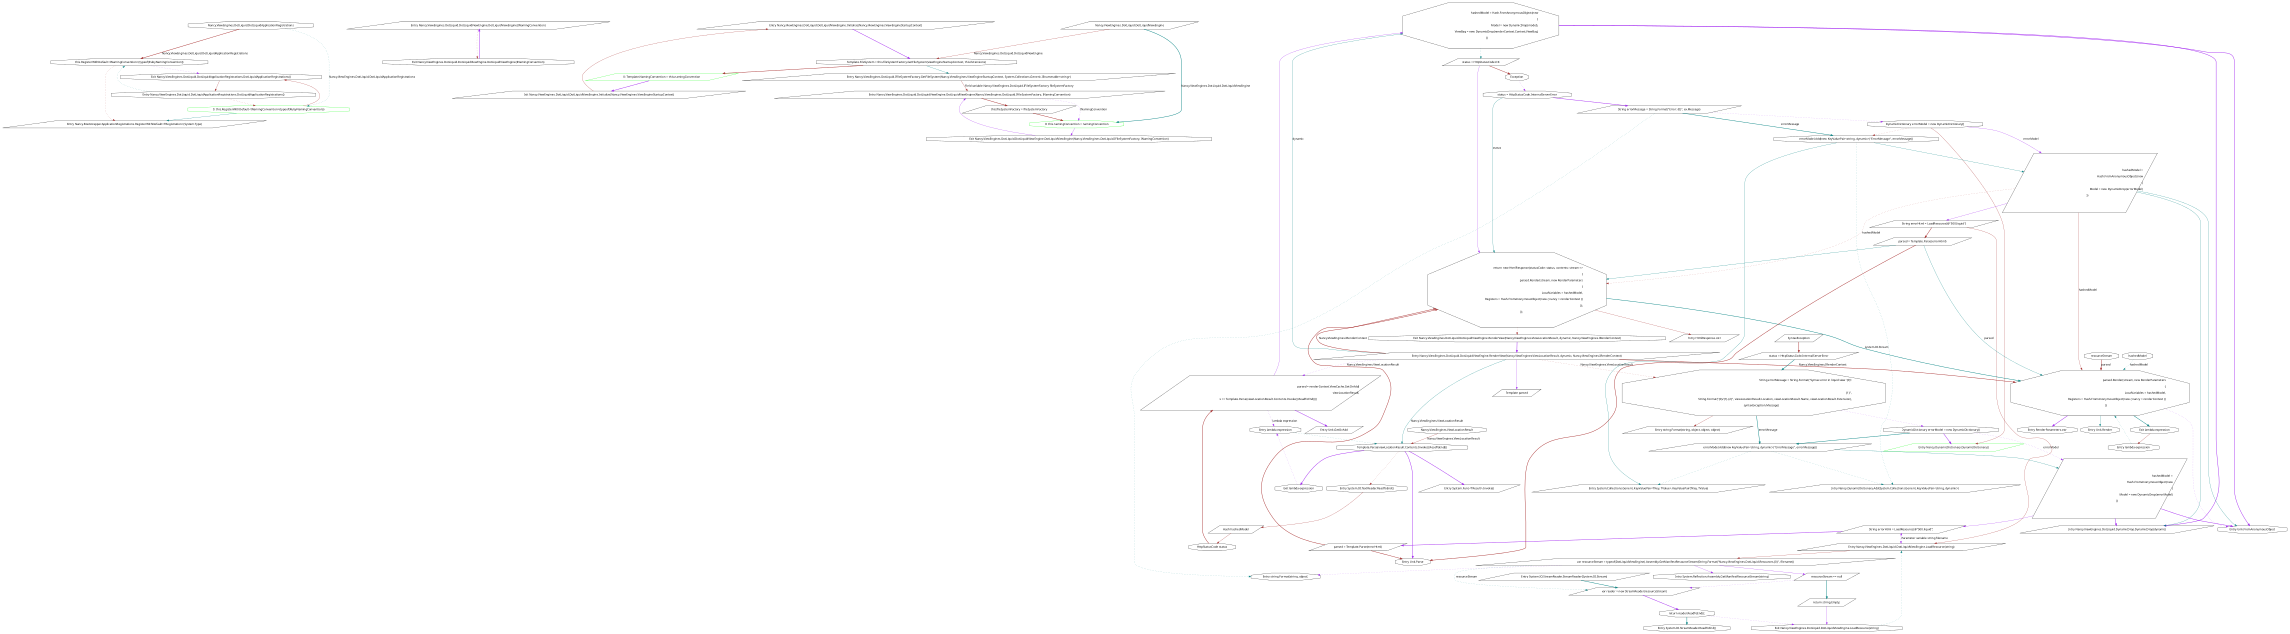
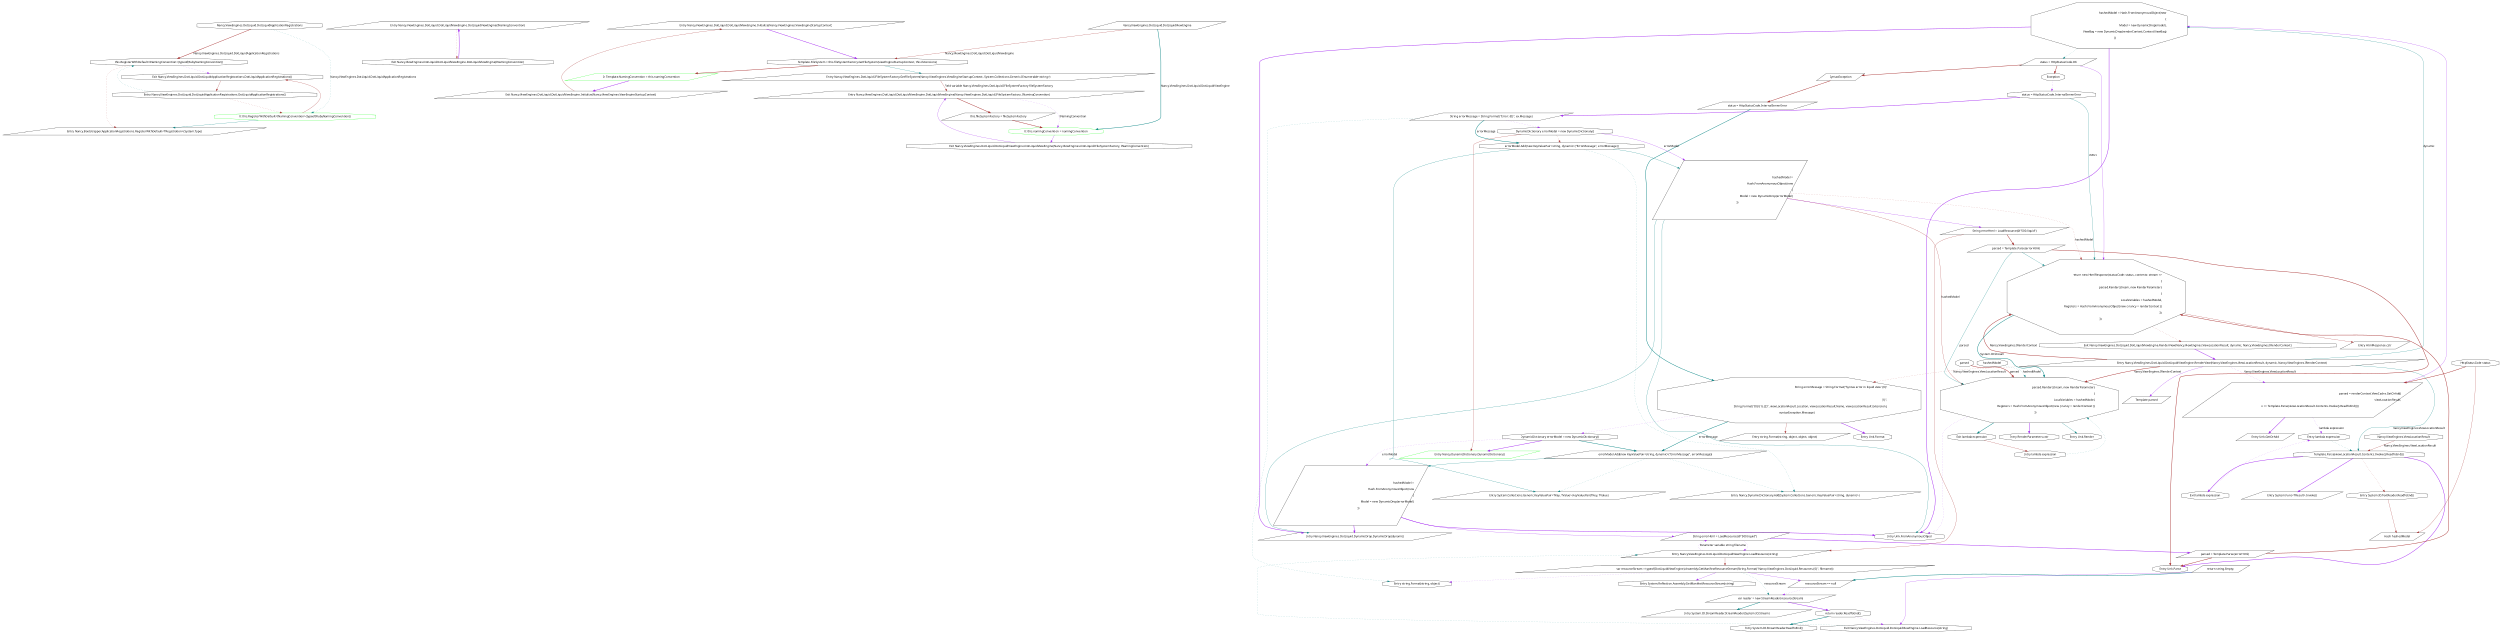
edge "status = HttpStatusCode.OK" -> "SyntaxException": added
node "resourceStream": label "resourceStream" -> "parsed"
node "Entry Unk.Format": added
edge "Hash hashedModel" -> "HttpStatusCode status": reversed
edge "Entry System.IO.StreamReader.StreamReader(System.IO.Stream)" -> "var reader = new StreamReader(resourceStream)": reversed
edge "resourceStream == null" -> "return string.Empty;": reversed
